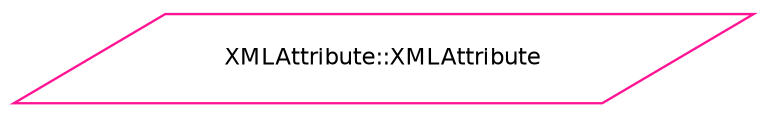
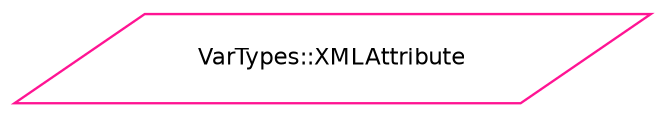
node "XMLAttribute::XMLAttribute": label "XMLAttribute::XMLAttribute" -> "VarTypes::XMLAttribute"
